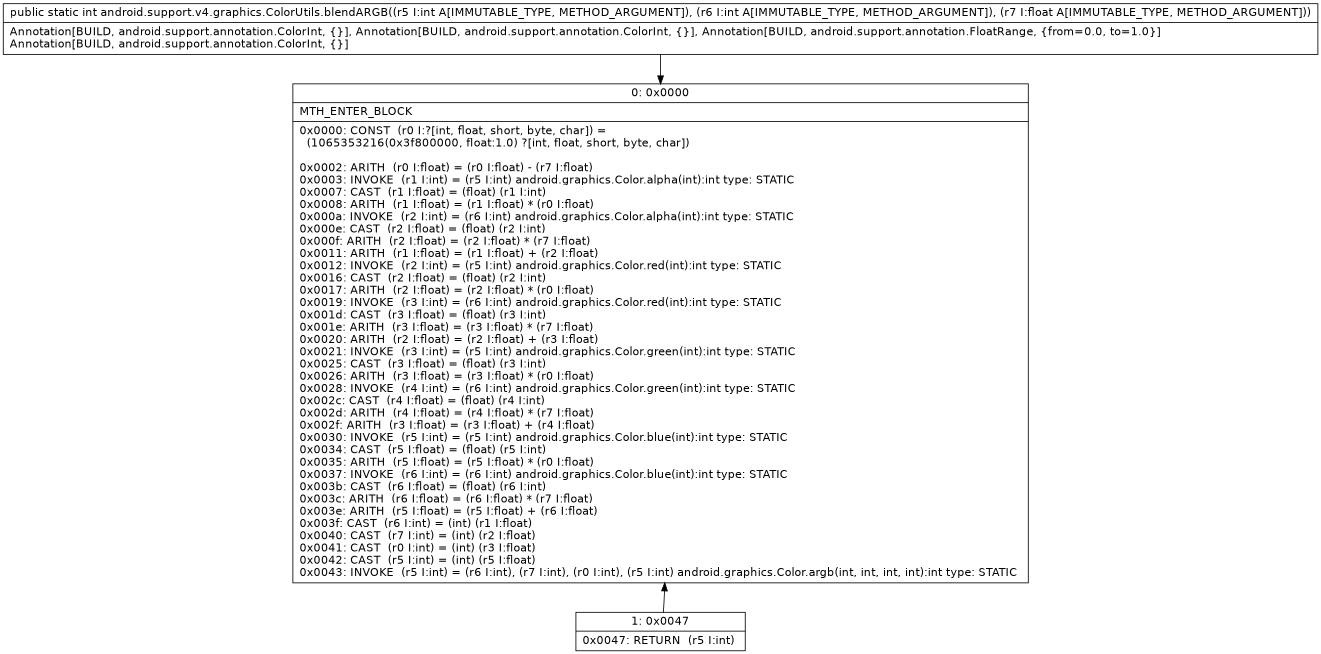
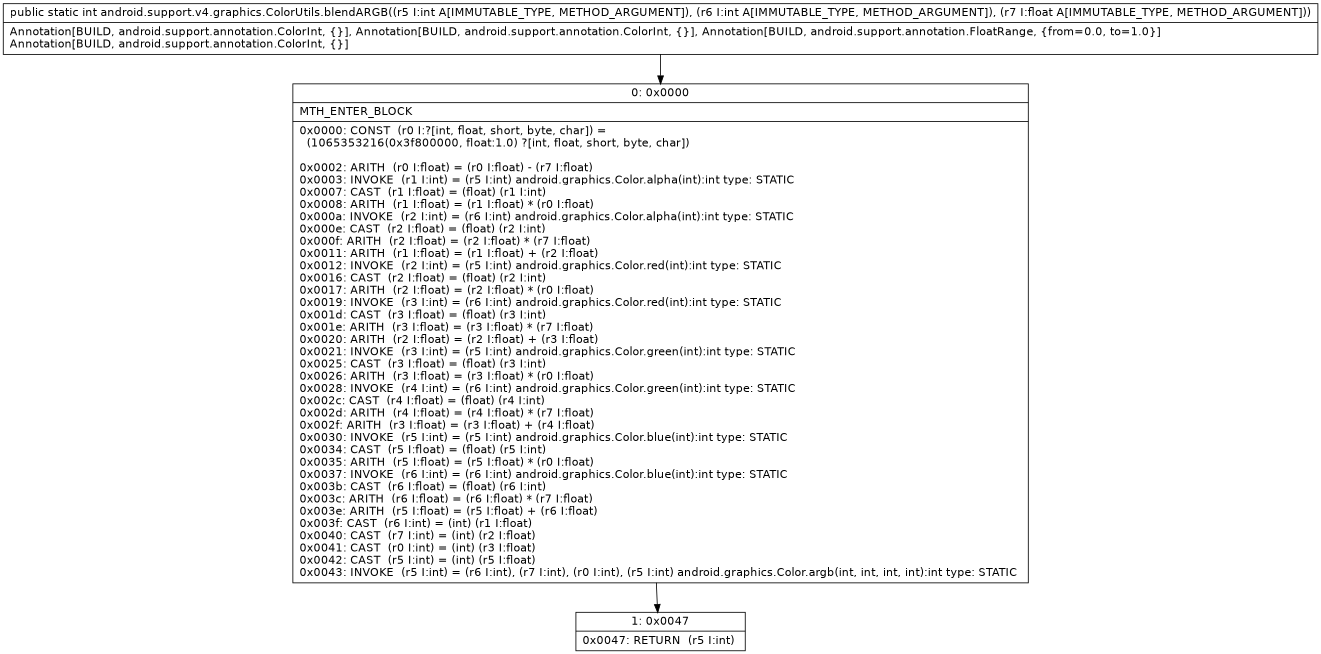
edge "1: 0x0047" -> "0: 0x0000": reversed
